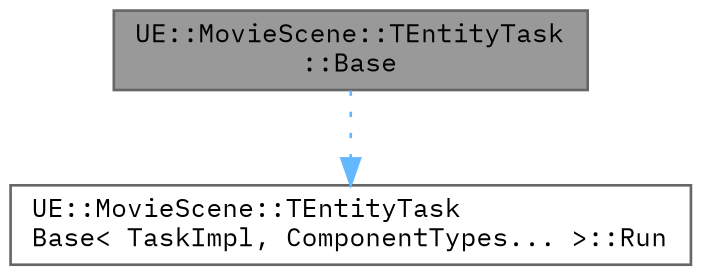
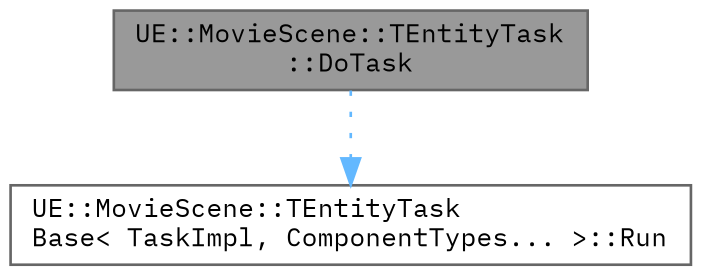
node "UE::MovieScene::TEntityTask ::Base": label "UE::MovieScene::TEntityTask ::Base" -> "UE::MovieScene::TEntityTask ::DoTask"
